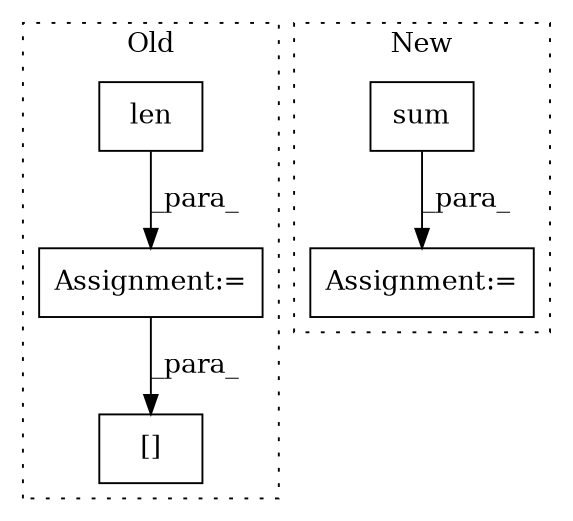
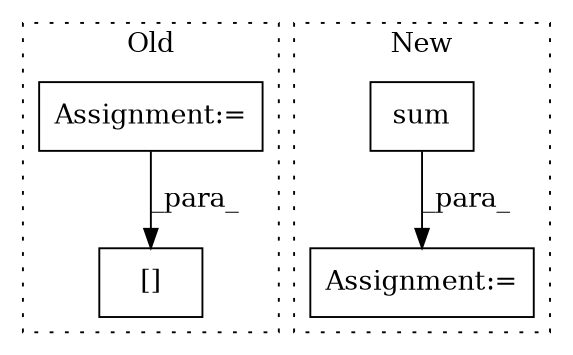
node "len": removed
